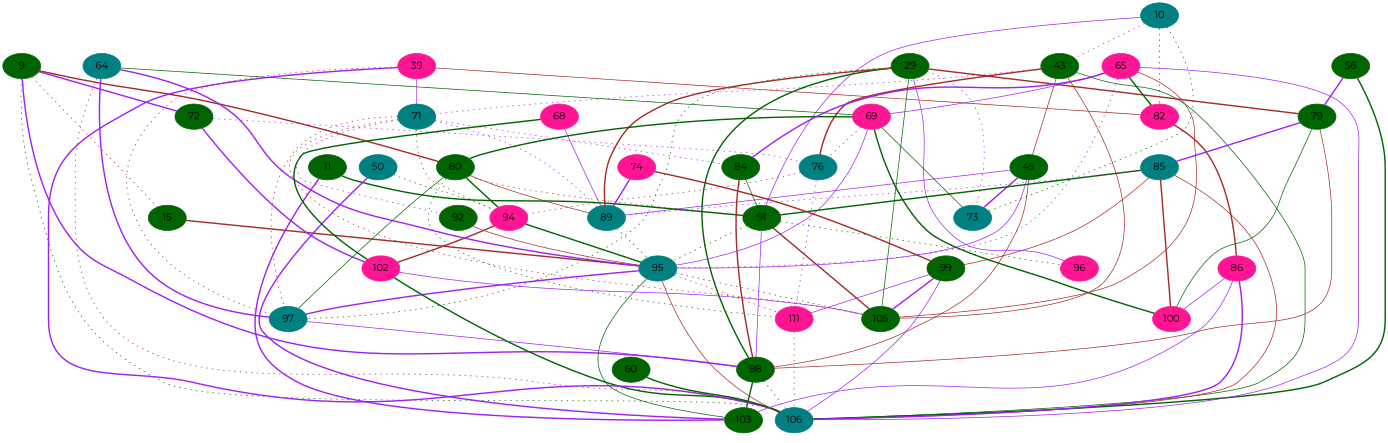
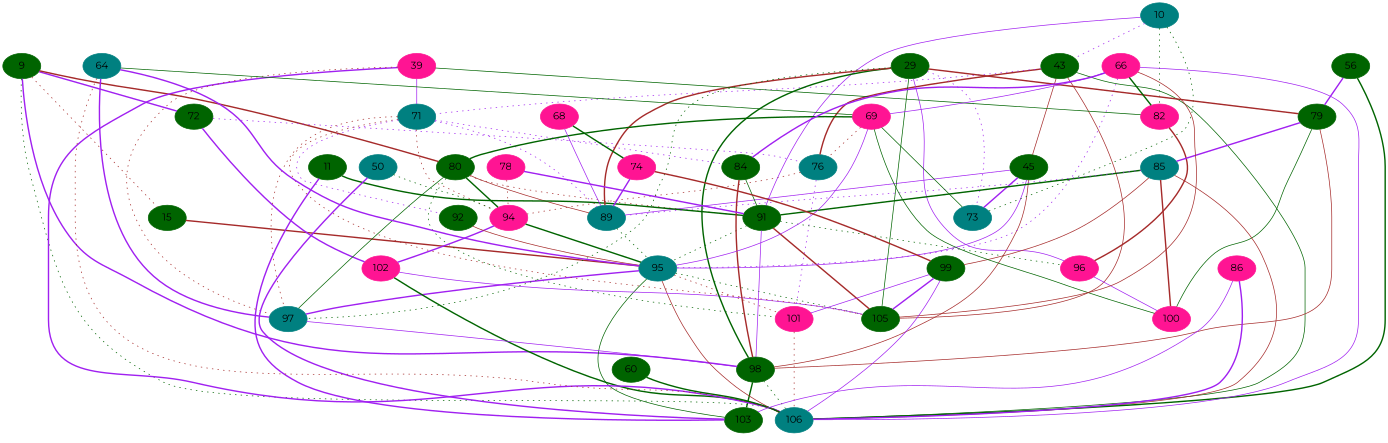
node "65": label "65" -> "66"
edge "39" -- "82": color brown -> darkgreen
edge "68" -- "102": now "68" -- "74"
node "78": added
edge "82" -- "86": now "82" -- "96"
edge "94" -- "102": color brown -> purple
edge "69" -- "100": style bold -> solid
edge "86" -- "100": now "96" -- "100"
node "111": label "111" -> "101"
